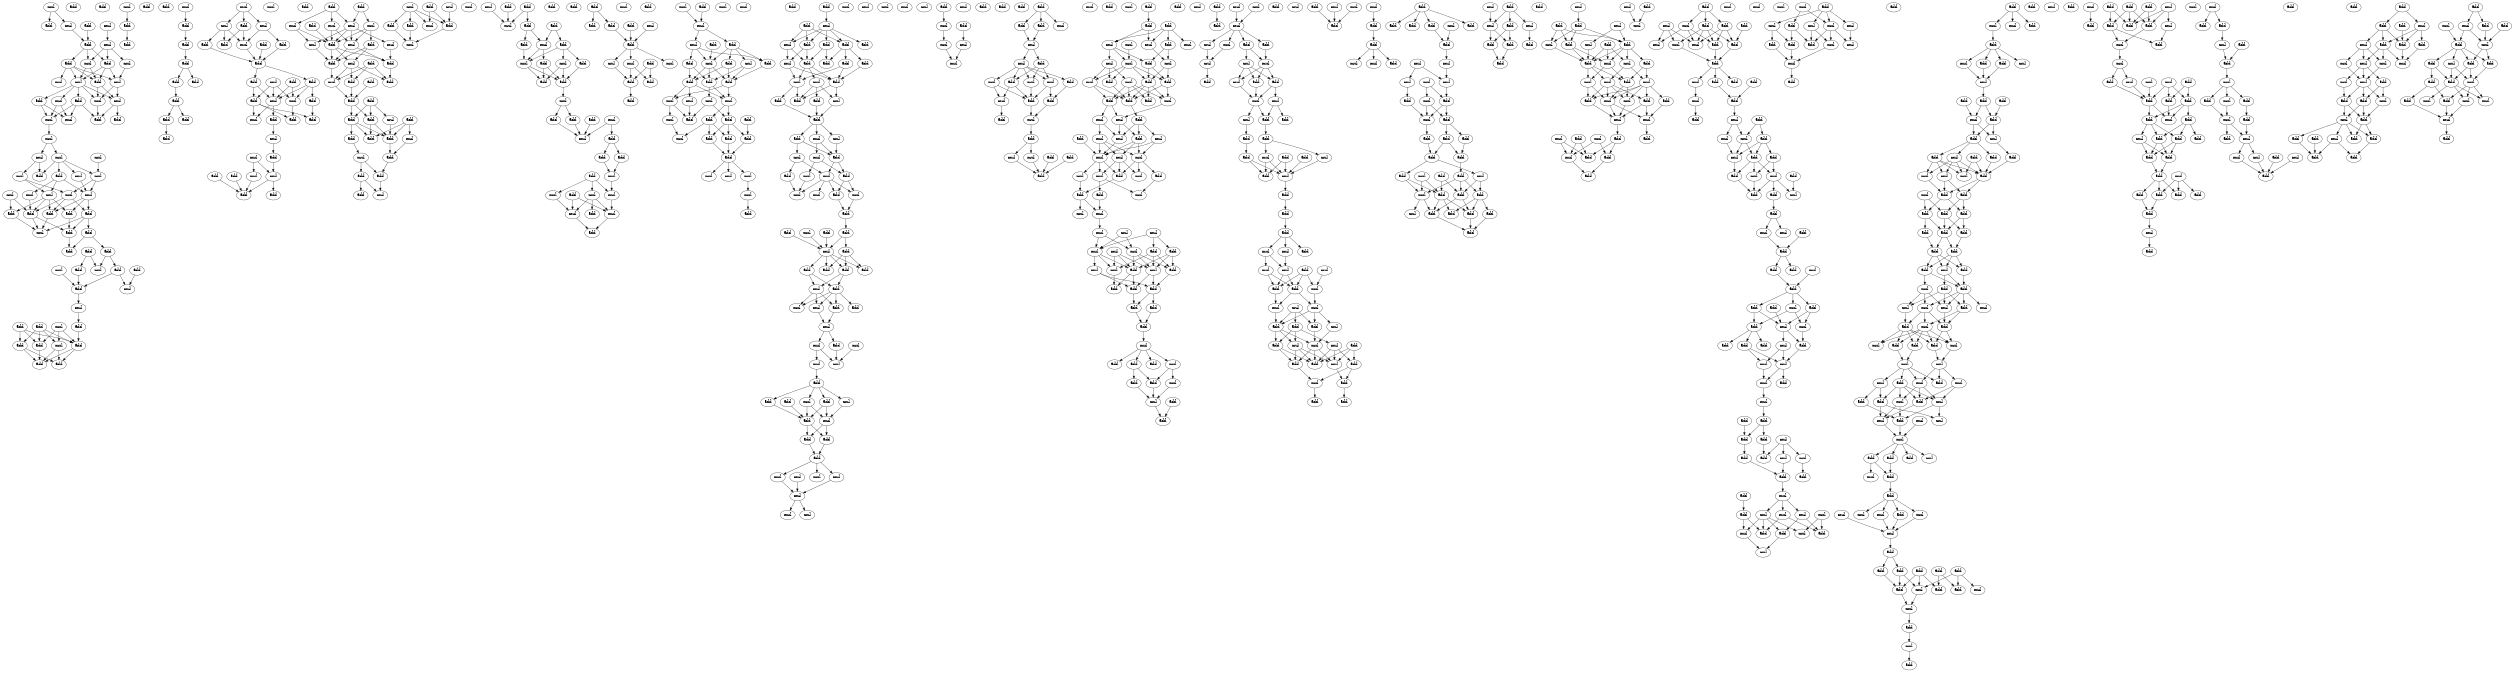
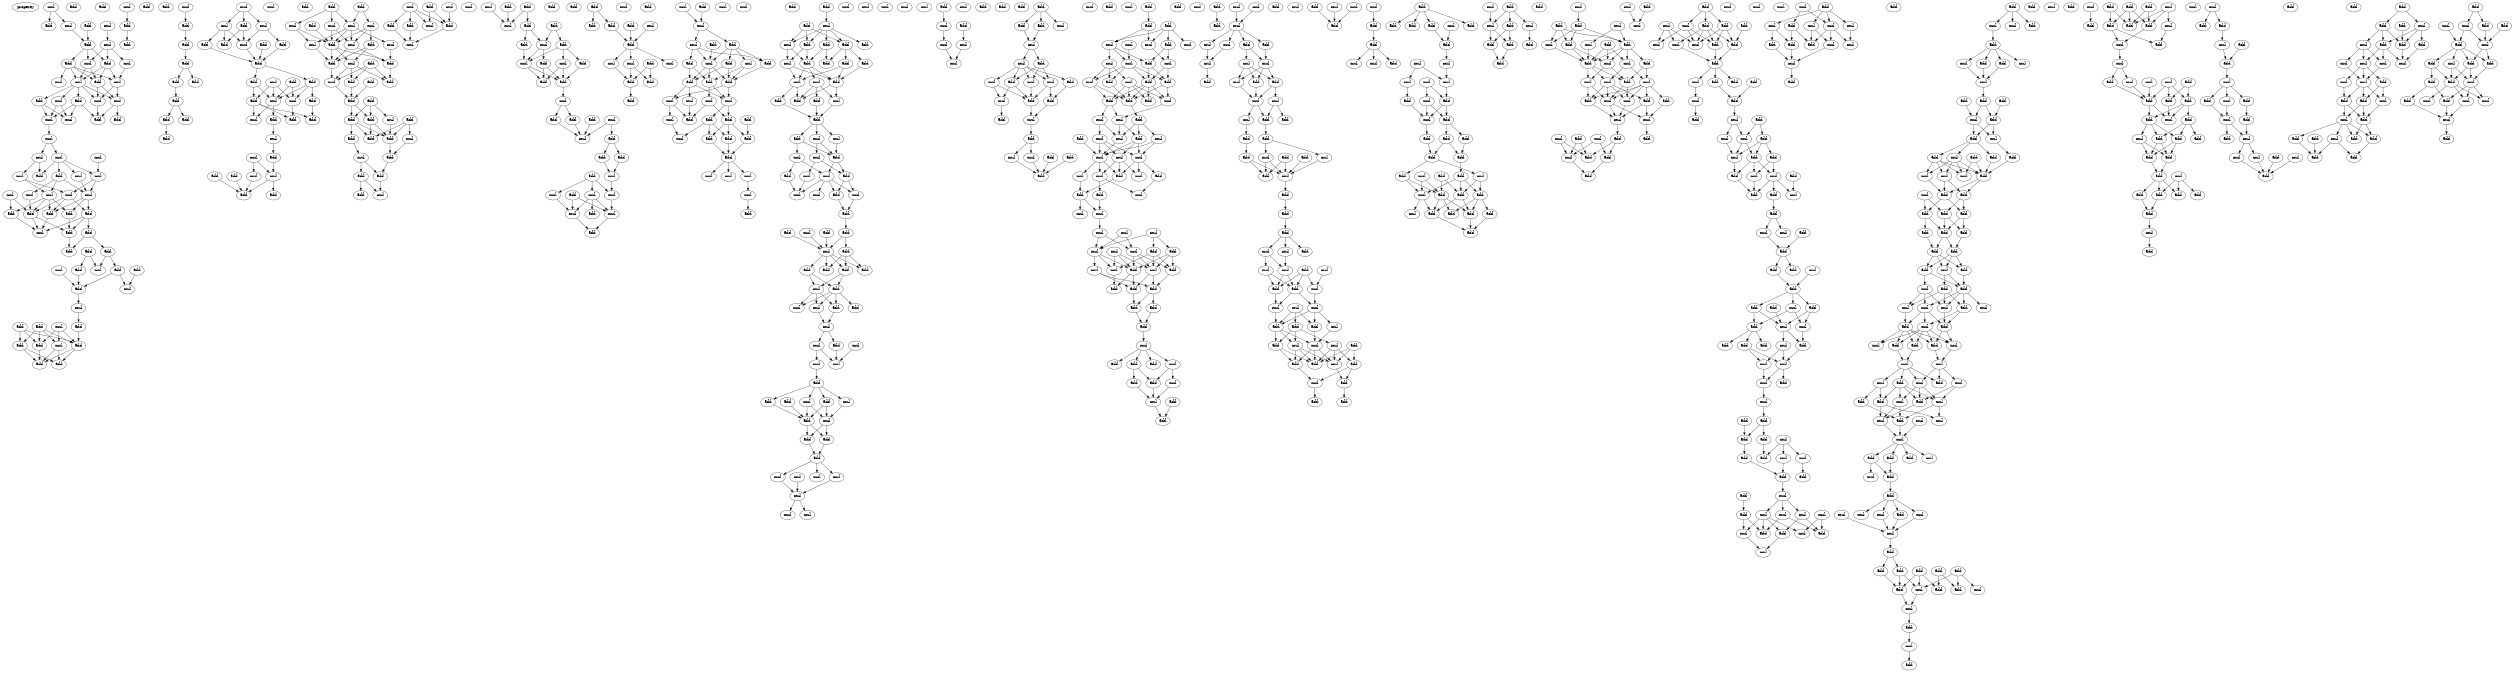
node "property": added
